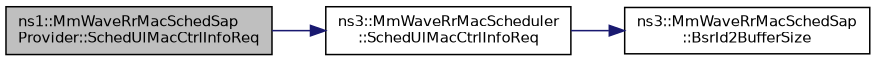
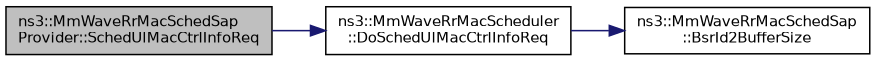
node "ns1::MmWaveRrMacSchedSap Provider::SchedUlMacCtrlInfoReq": label "ns1::MmWaveRrMacSchedSap Provider::SchedUlMacCtrlInfoReq" -> "ns3::MmWaveRrMacSchedSap Provider::SchedUlMacCtrlInfoReq"
node "ns3::MmWaveRrMacScheduler ::SchedUlMacCtrlInfoReq": label "ns3::MmWaveRrMacScheduler ::SchedUlMacCtrlInfoReq" -> "ns3::MmWaveRrMacScheduler ::DoSchedUlMacCtrlInfoReq"
